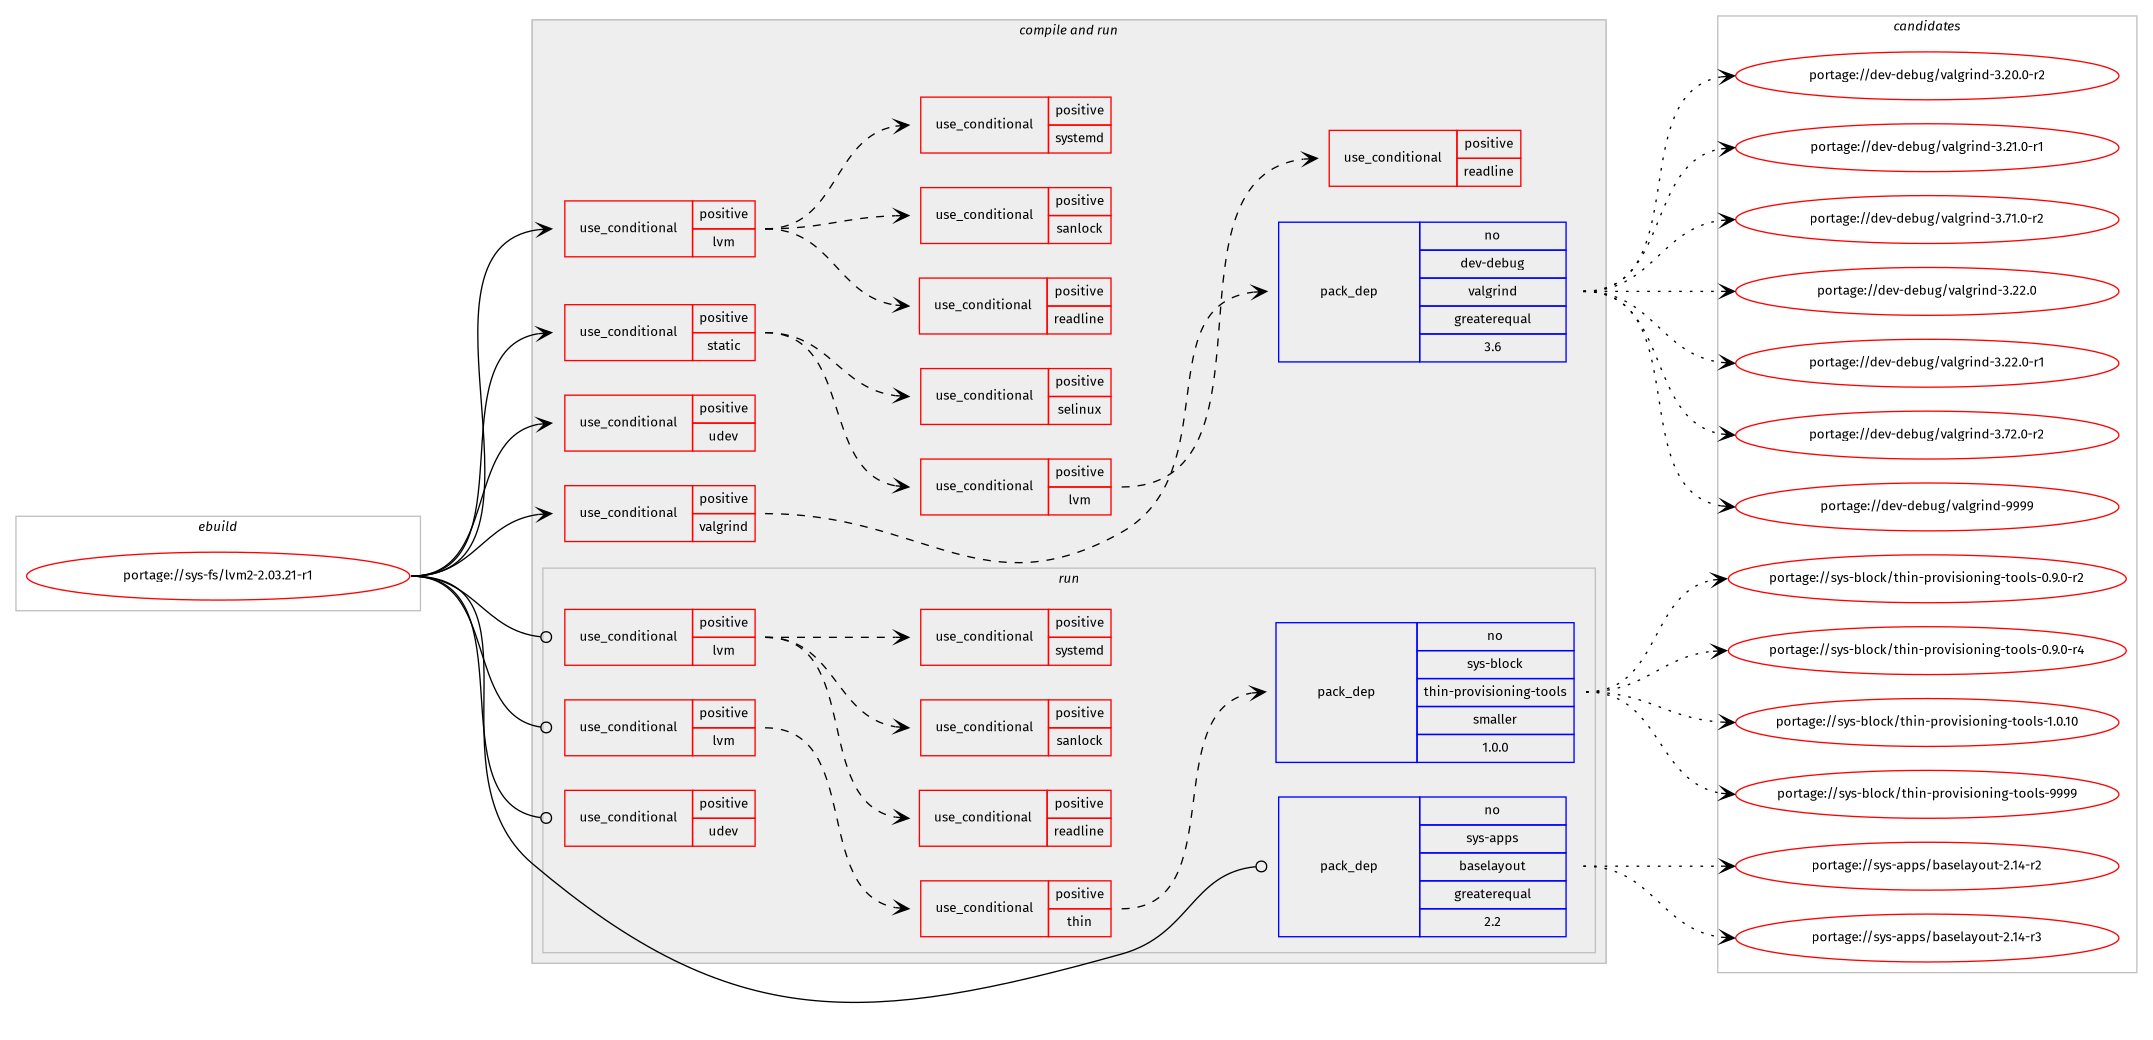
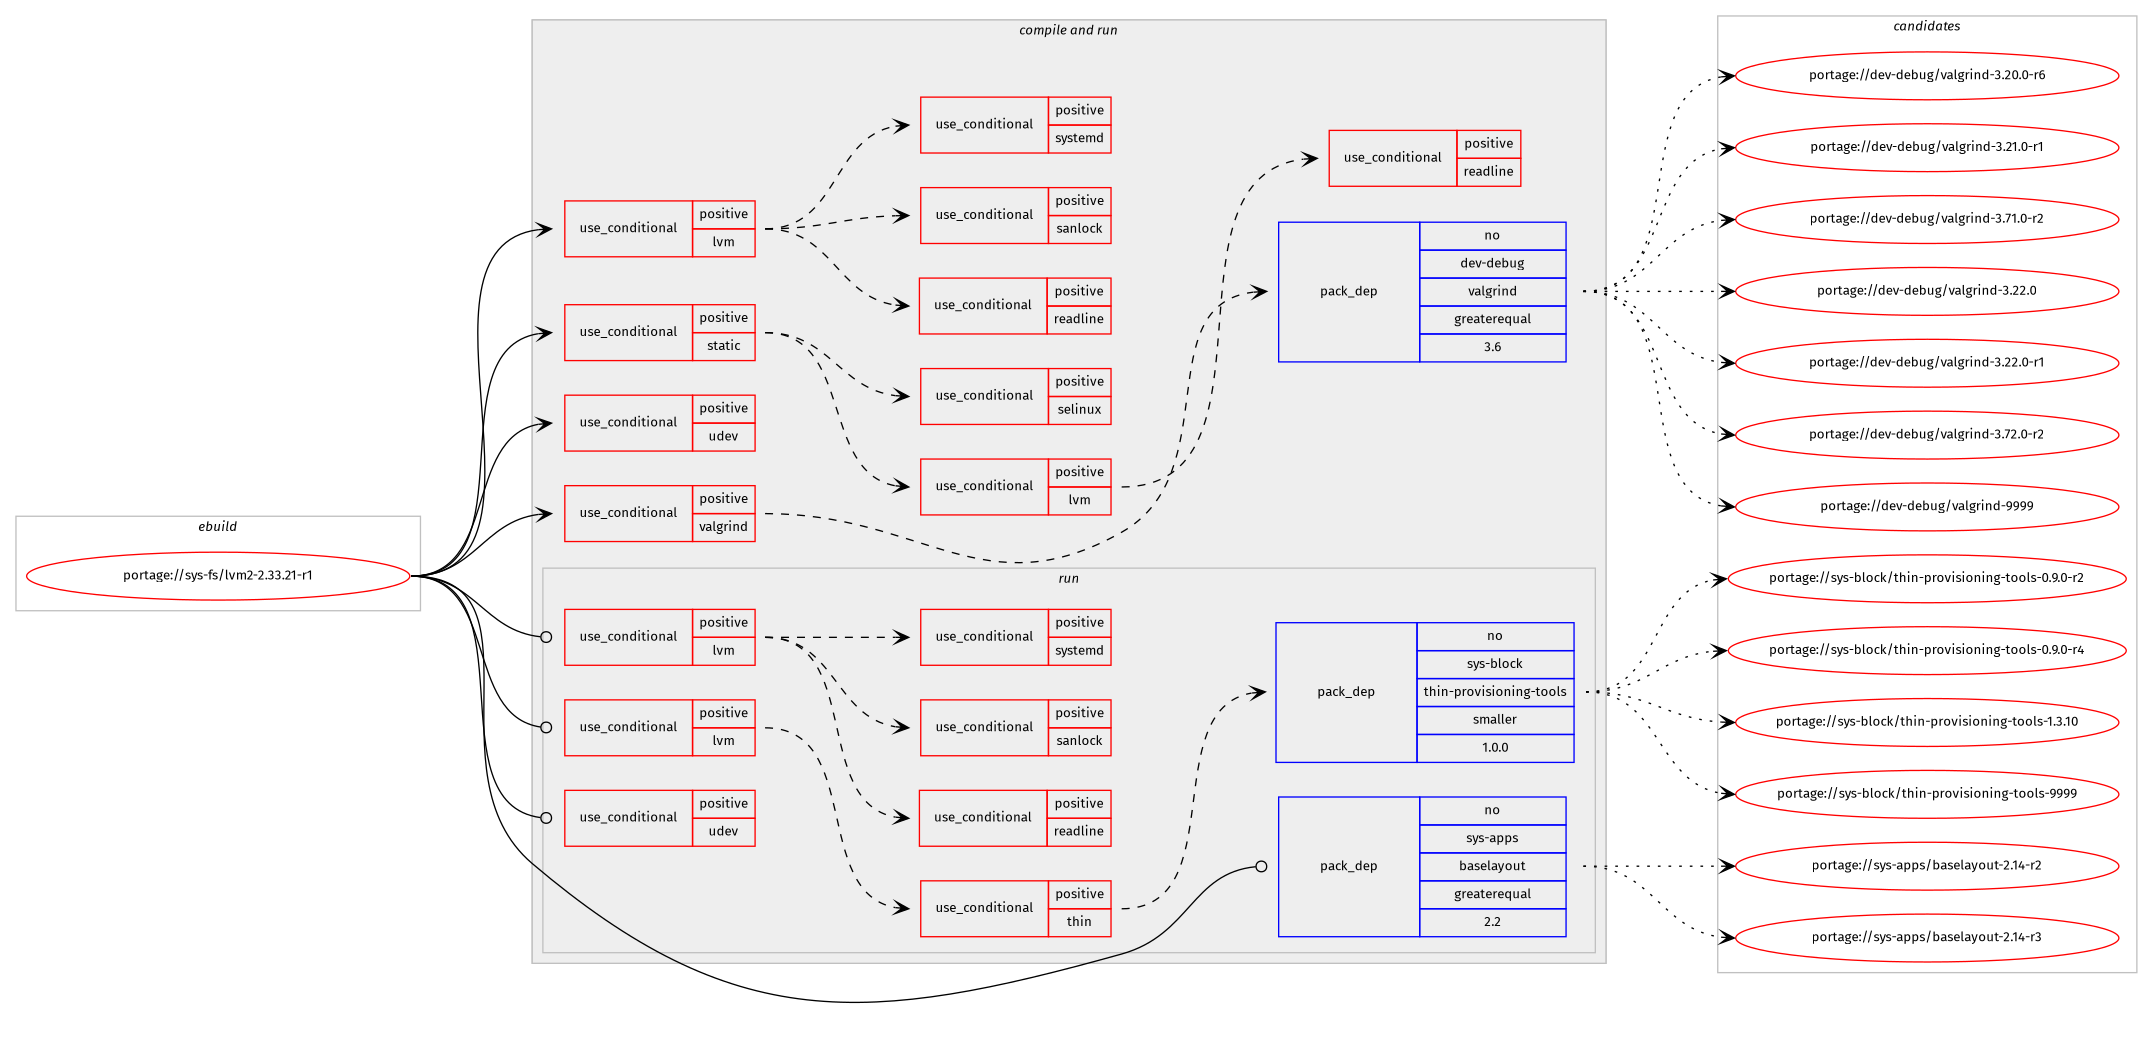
node "portage://dev-debug/valgrind-3.20.0-r2": label "portage://dev-debug/valgrind-3.20.0-r2" -> "portage://dev-debug/valgrind-3.20.0-r6"
node "portage://sys-fs/lvm2-2.03.21-r1": label "portage://sys-fs/lvm2-2.03.21-r1" -> "portage://sys-fs/lvm2-2.33.21-r1"
node "portage://sys-block/thin-provisioning-tools-1.0.10": label "portage://sys-block/thin-provisioning-tools-1.0.10" -> "portage://sys-block/thin-provisioning-tools-1.3.10"
